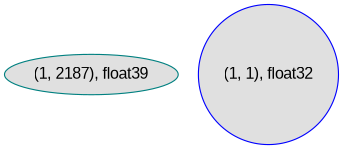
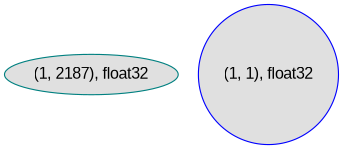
node "(1, 2187), float39": label "(1, 2187), float39" -> "(1, 2187), float32"
